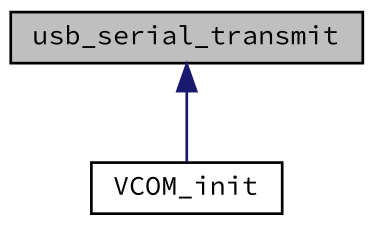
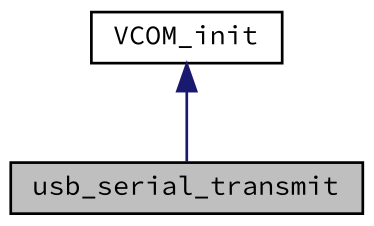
edge "VCOM_init" -> "usb_serial_transmit": reversed
